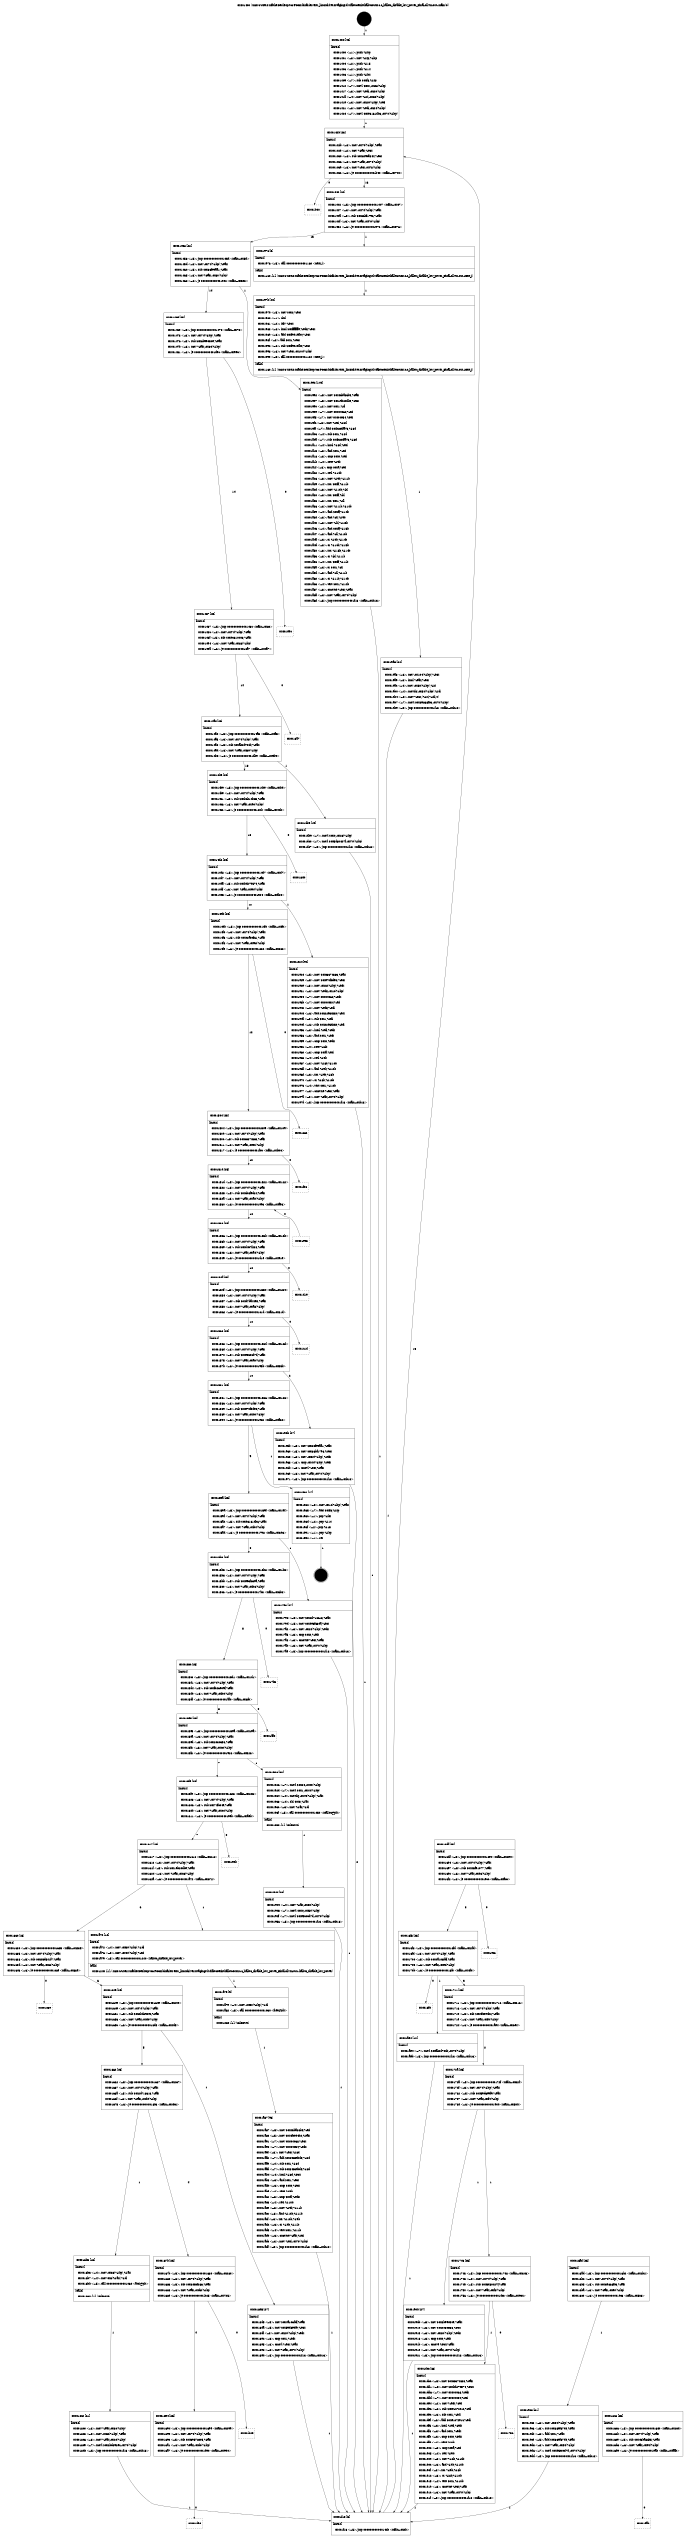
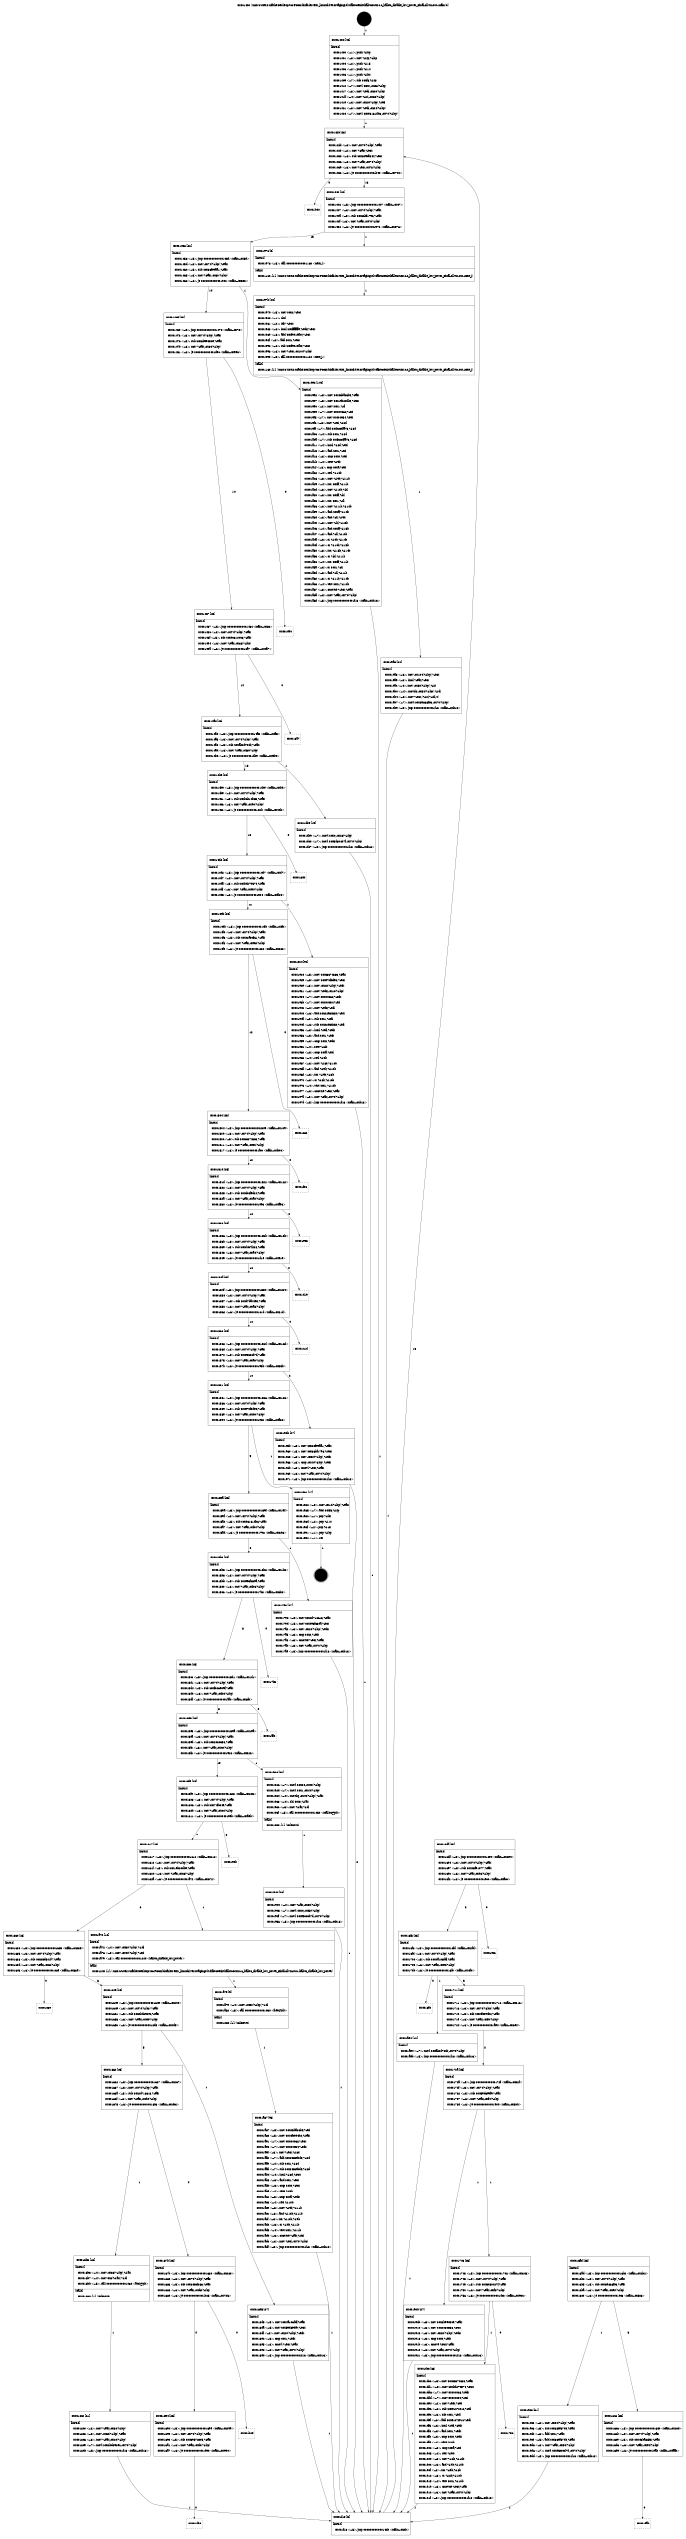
edge "0x401e93" -> "0x40151d [25]": reversed
edge "0x4015e5 [25]" -> "0x4015fe [25]": label " 7" -> " 15"
edge "0x4016ad [25]" -> "0x4016c6 [25]": added, label "3"
